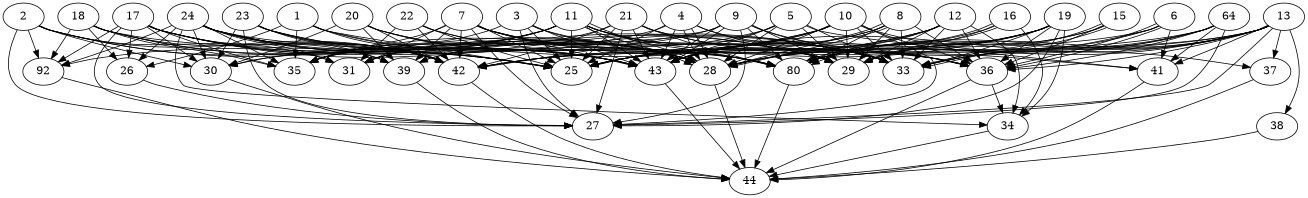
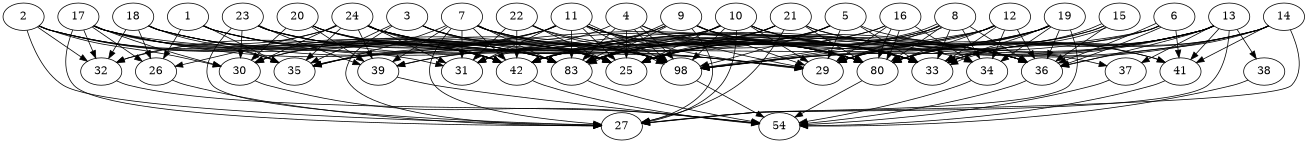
node "64": label "64" -> "14"
edge "16" -> "25": added
node "92": label "92" -> "32"
node "43": label "43" -> "83"
node "28": label "28" -> "98"
edge "36" -> "34": now "8" -> "34"
node "44": label "44" -> "54"
